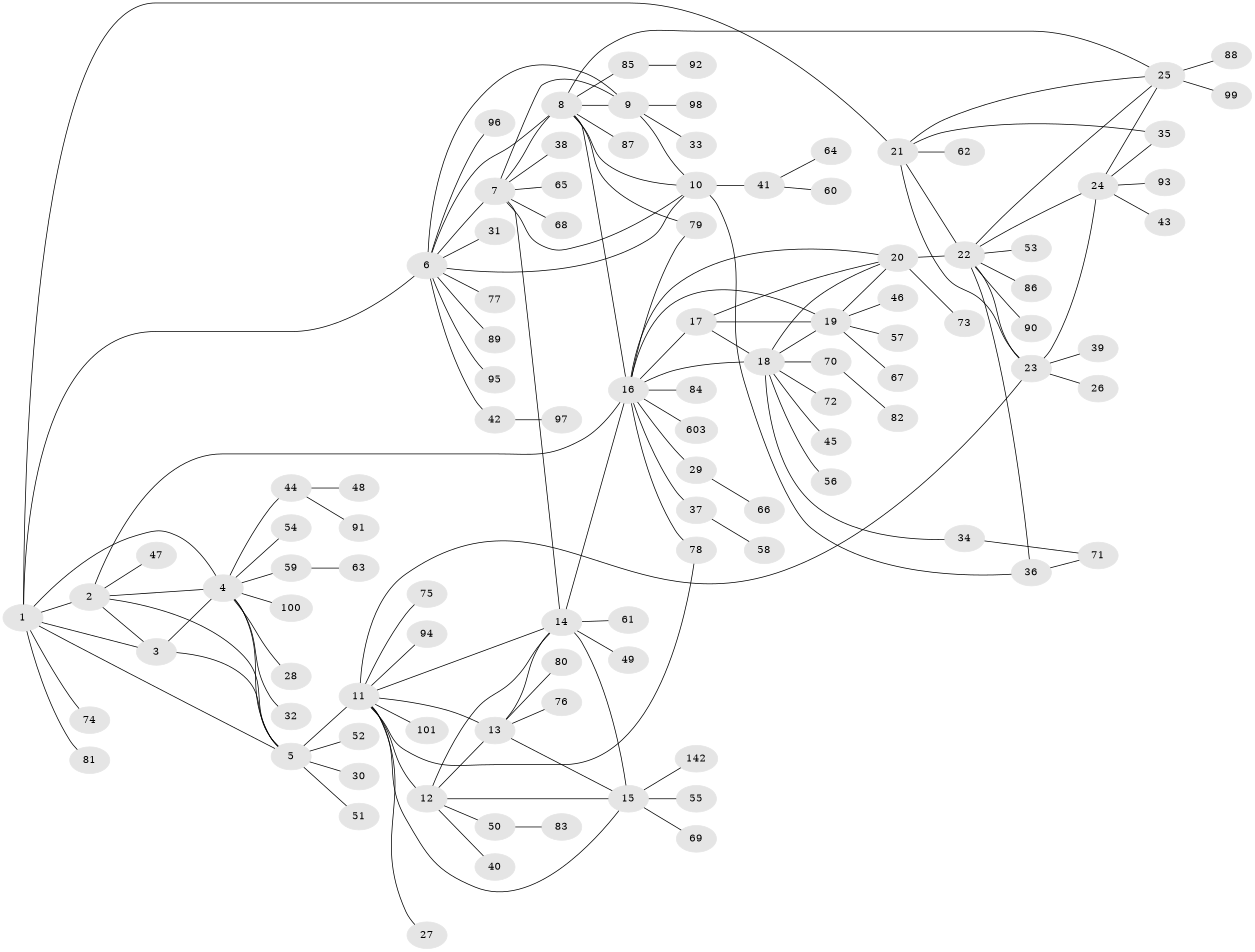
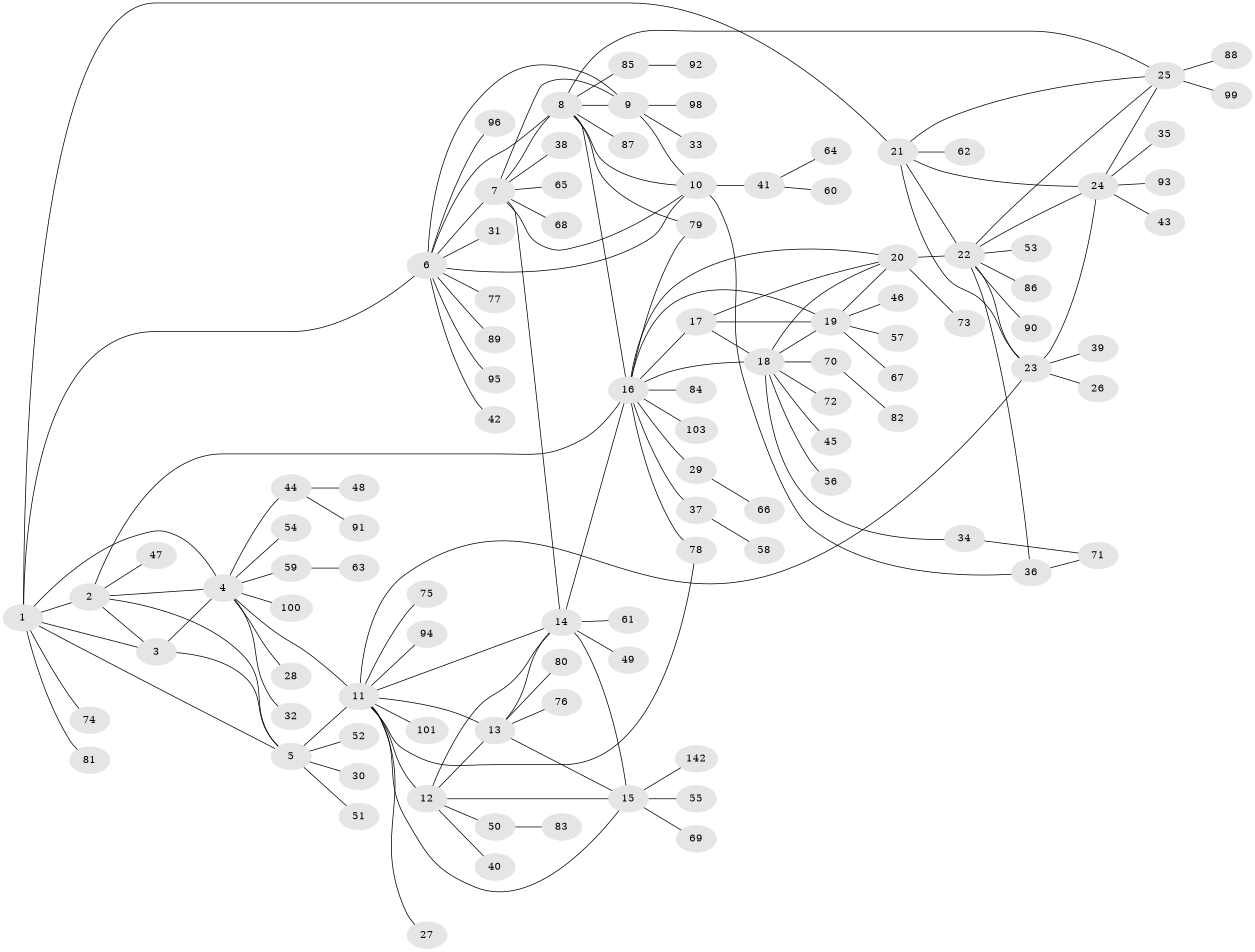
edge "35" -- "21": now "24" -- "21"
node "97": removed
node "603": label "603" -> "103"
edge "4" -- "5": now "4" -- "11"
